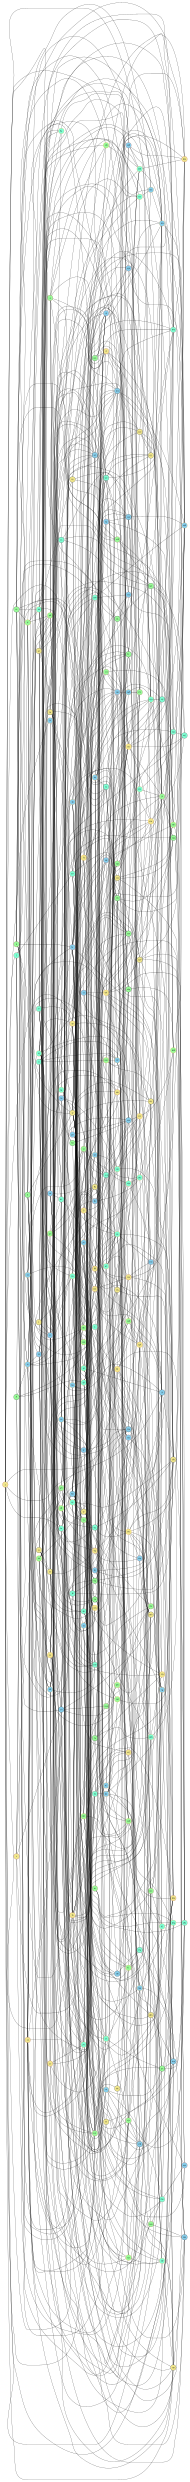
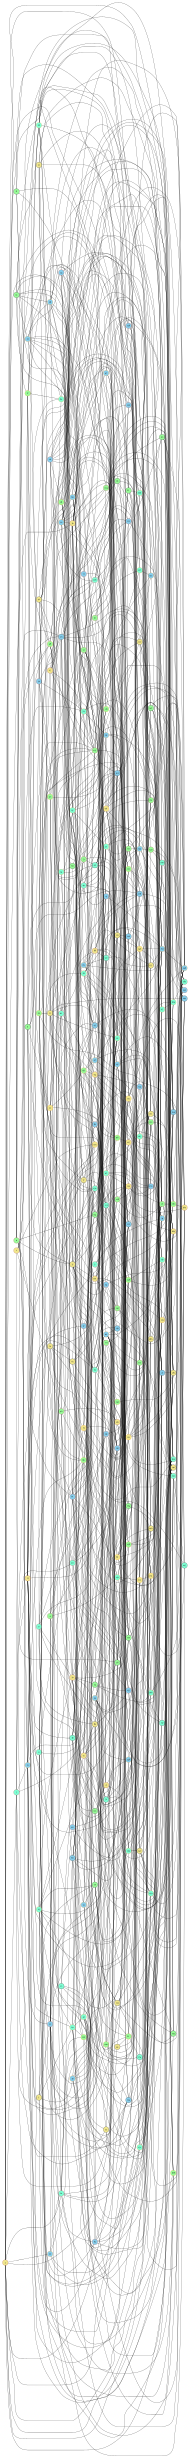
edge "42" -- "110": now "33" -- "110"
edge "176" -- "165": removed
